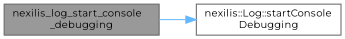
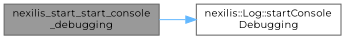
node "nexilis_log_start_console _debugging": label "nexilis_log_start_console _debugging" -> "nexilis_start_start_console _debugging"
